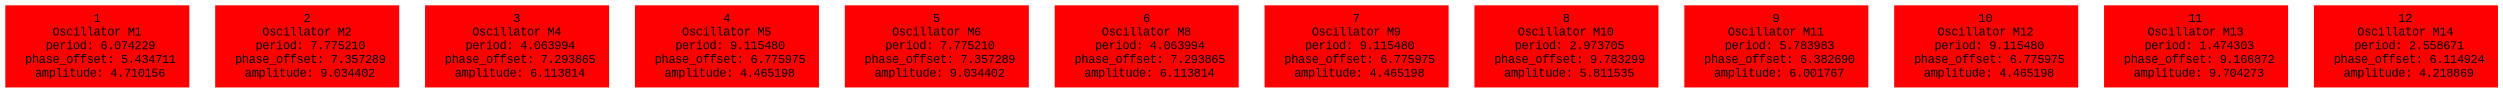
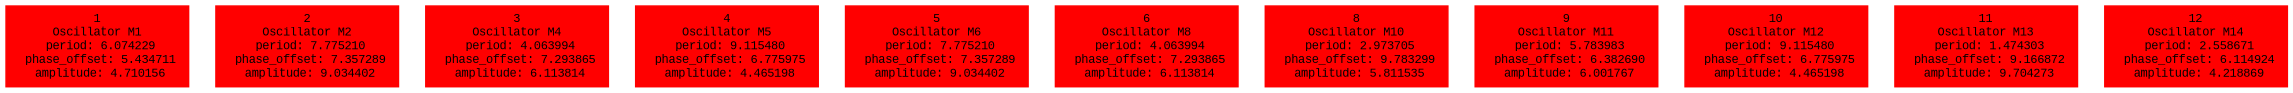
node "7": removed
